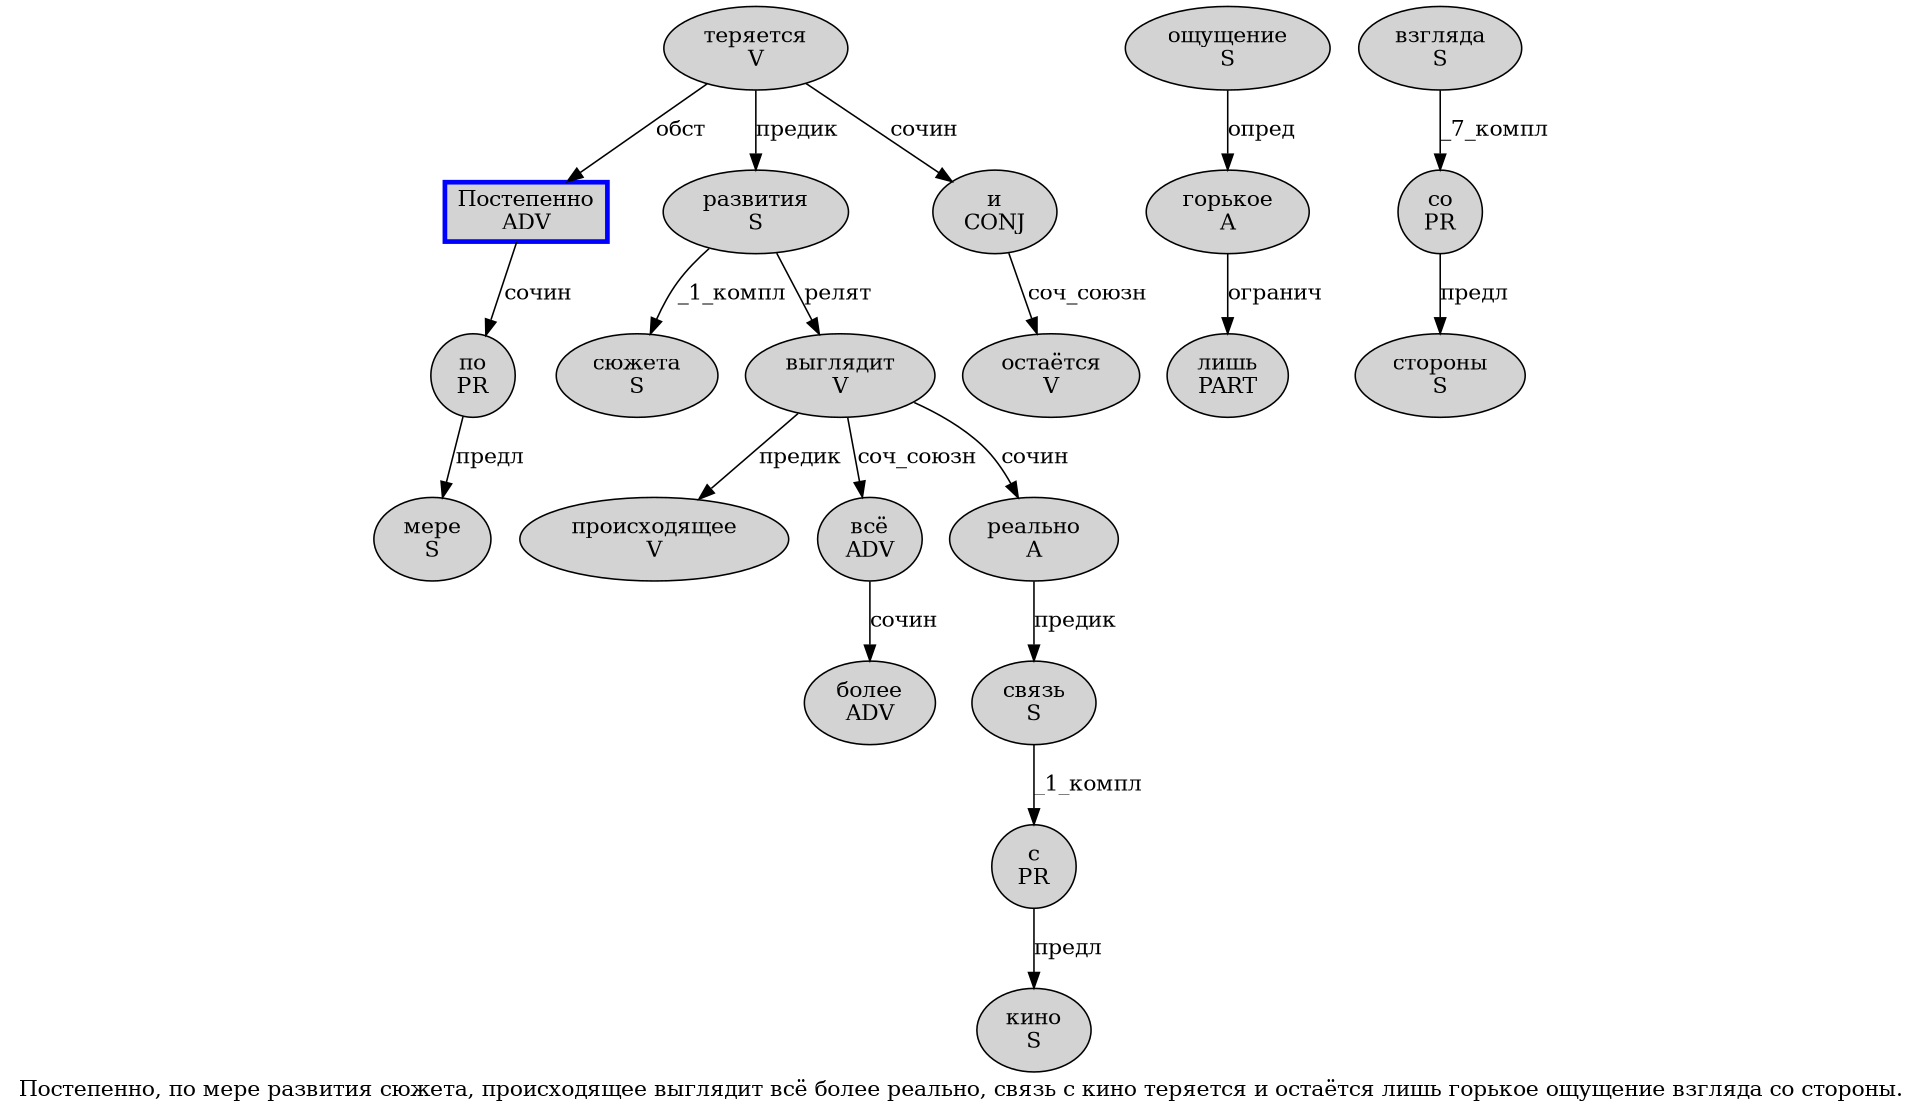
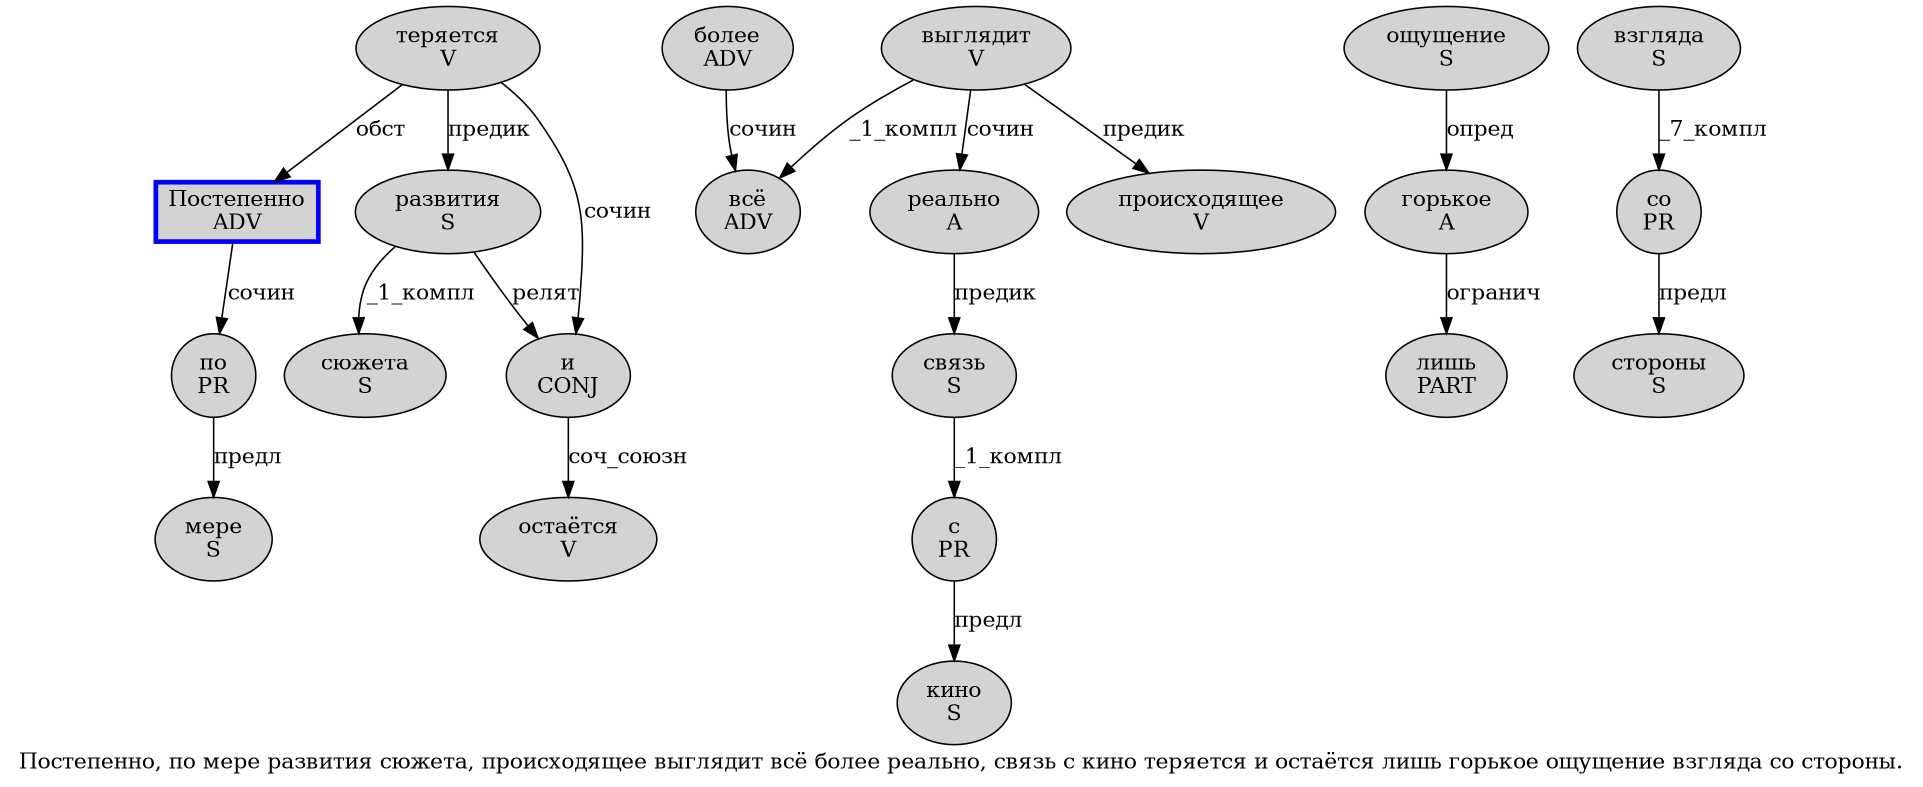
edge "развития S" -> "выглядит V": now "развития S" -> "и CONJ"
edge "выглядит V" -> "всё ADV": label "соч_союзн" -> "_1_компл"
edge "всё ADV" -> "более ADV": reversed
